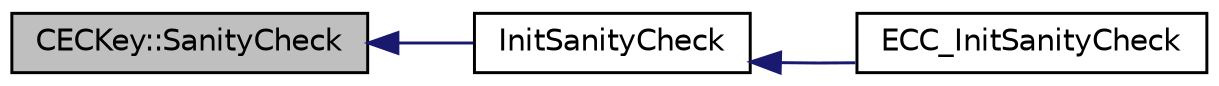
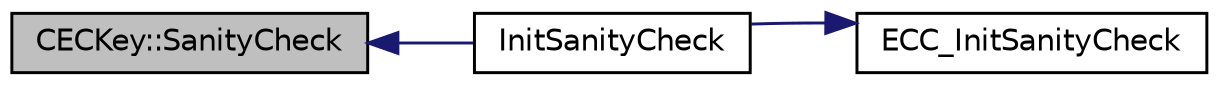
edge "ECC_InitSanityCheck" -> "InitSanityCheck": reversed
